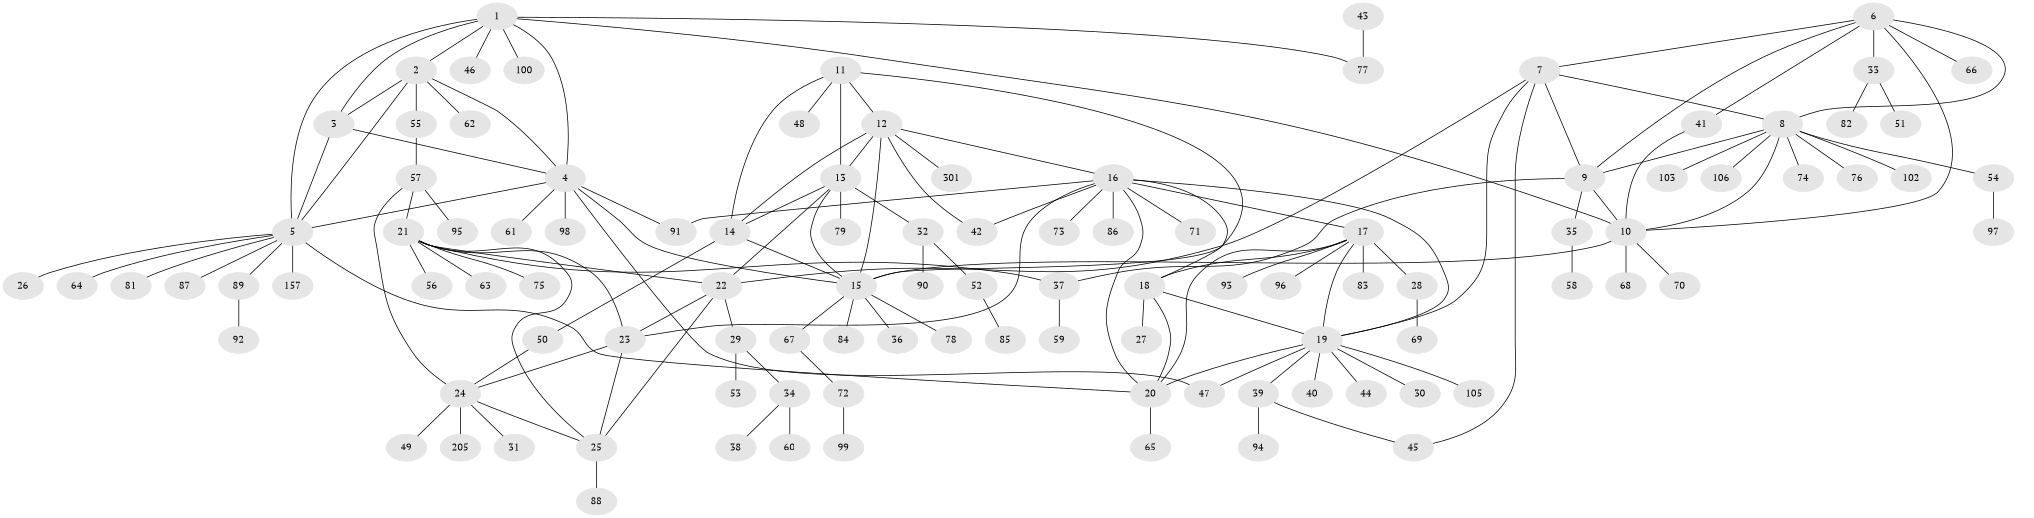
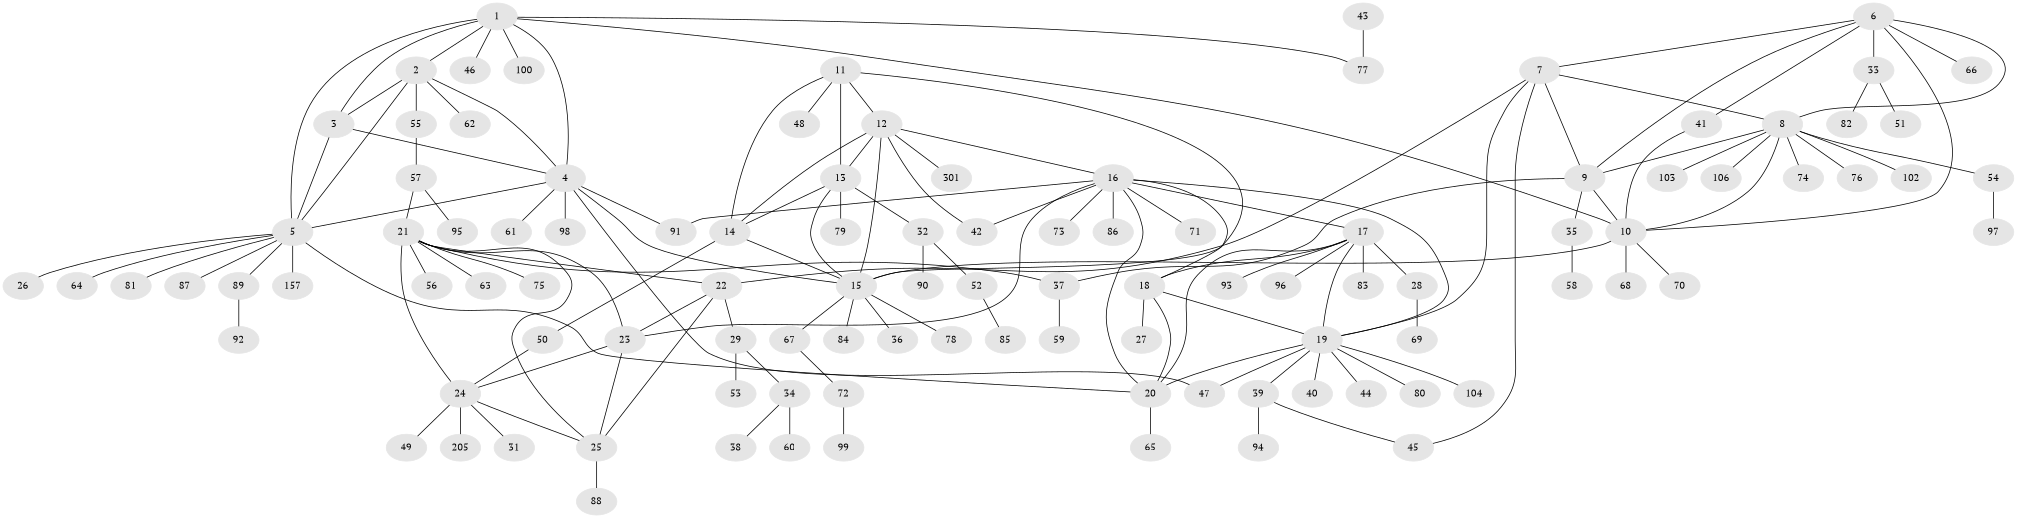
edge "13" -- "22": removed
edge "57" -- "24": now "21" -- "24"
node "30": label "30" -> "80"
node "105": label "105" -> "104"
